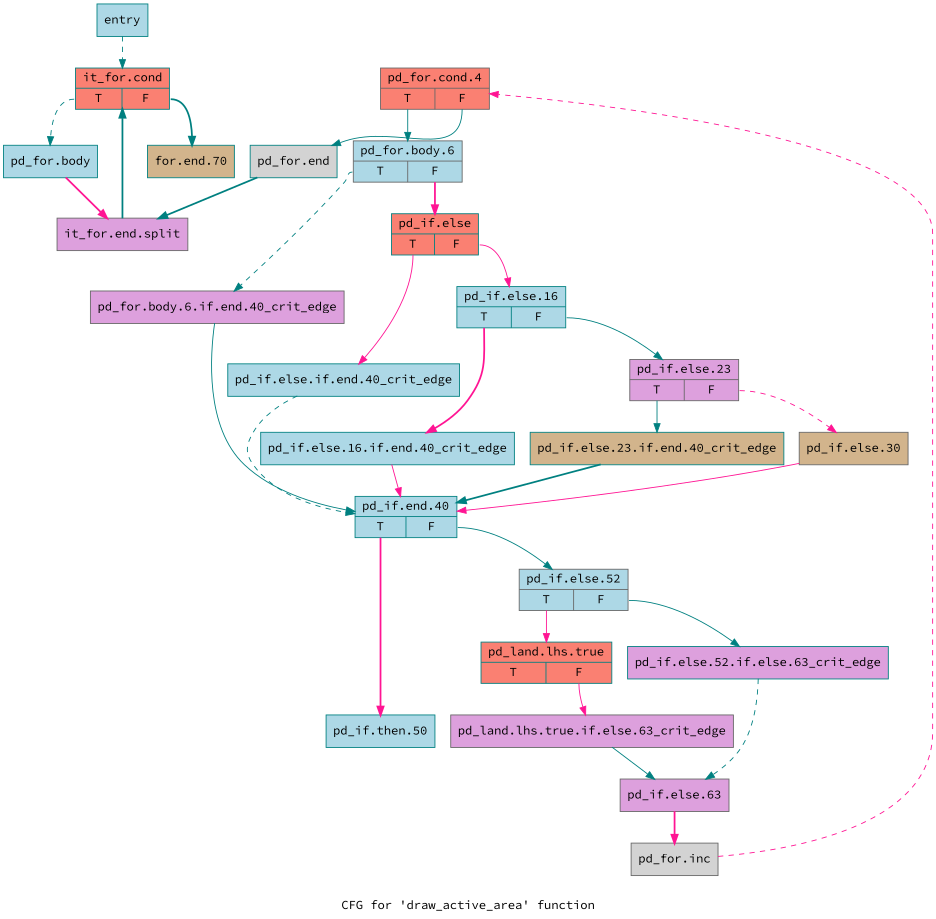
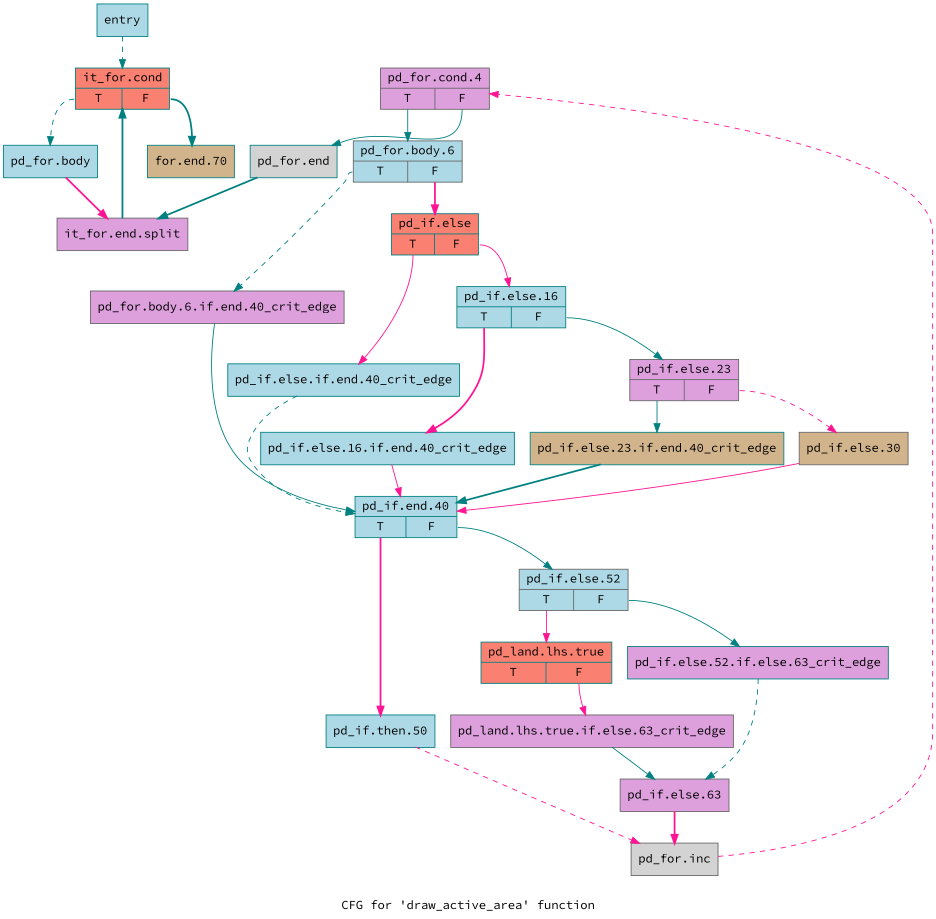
node "pd_for.cond.4": fillcolor salmon -> plum
edge "pd_if.then.50" -> "pd_for.inc": added
